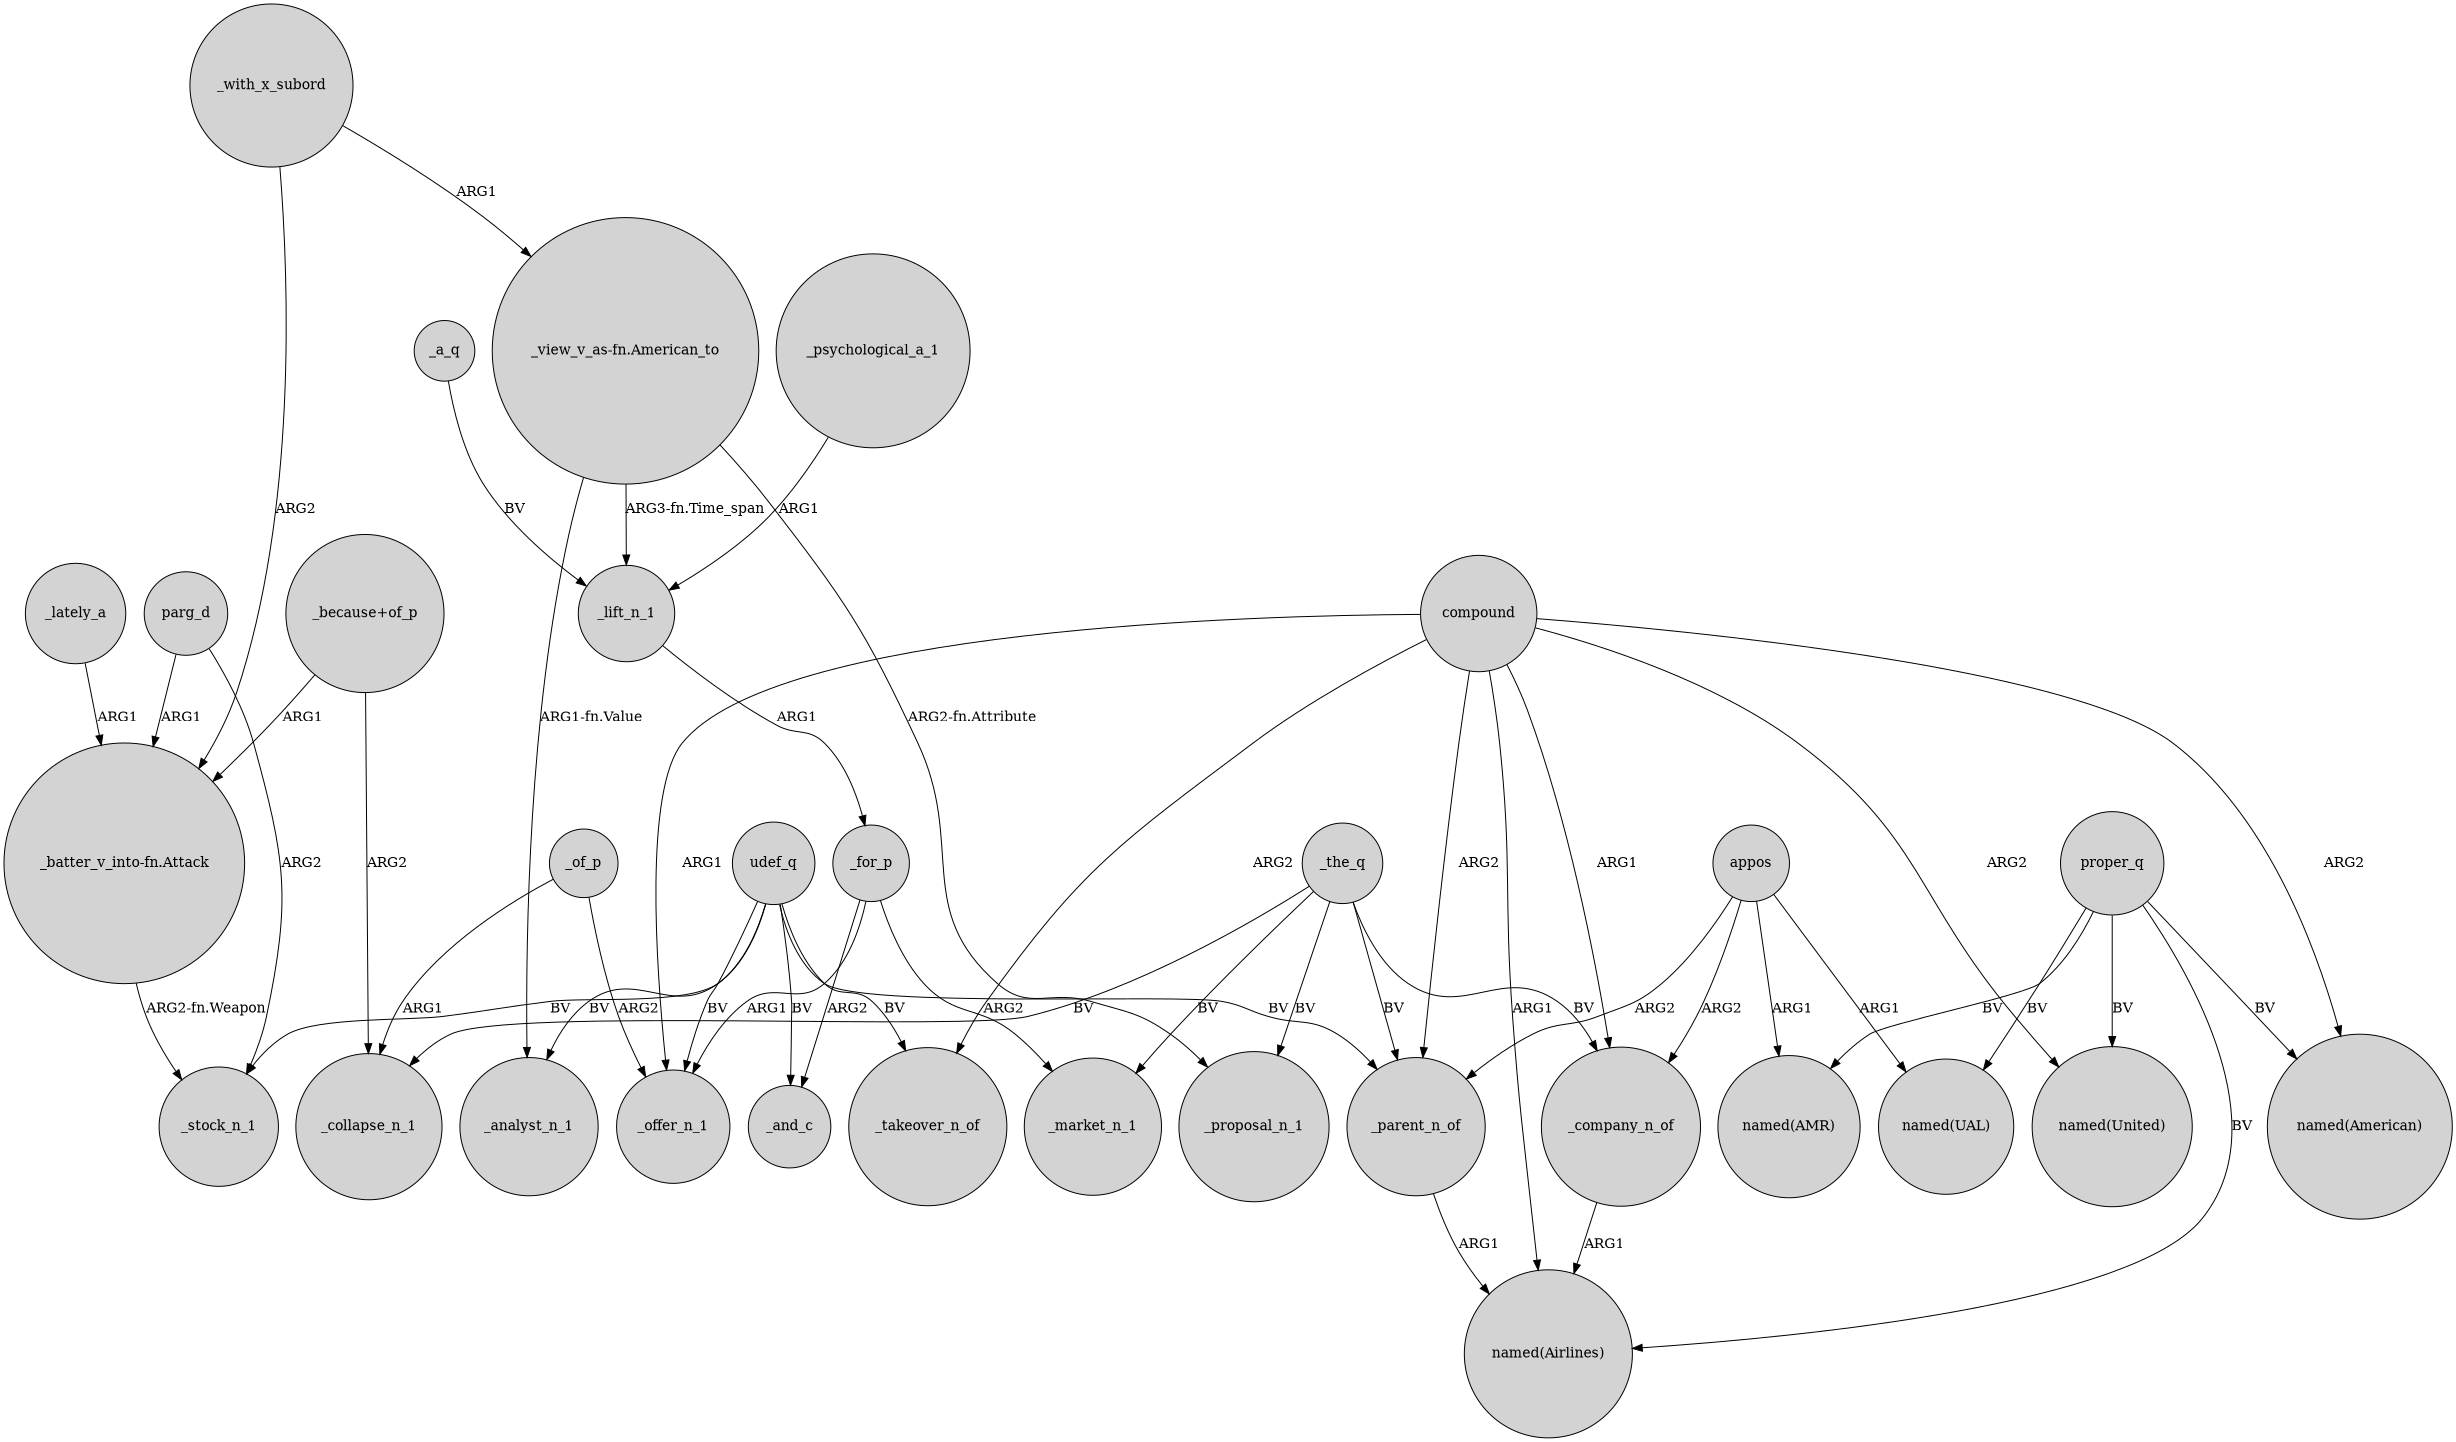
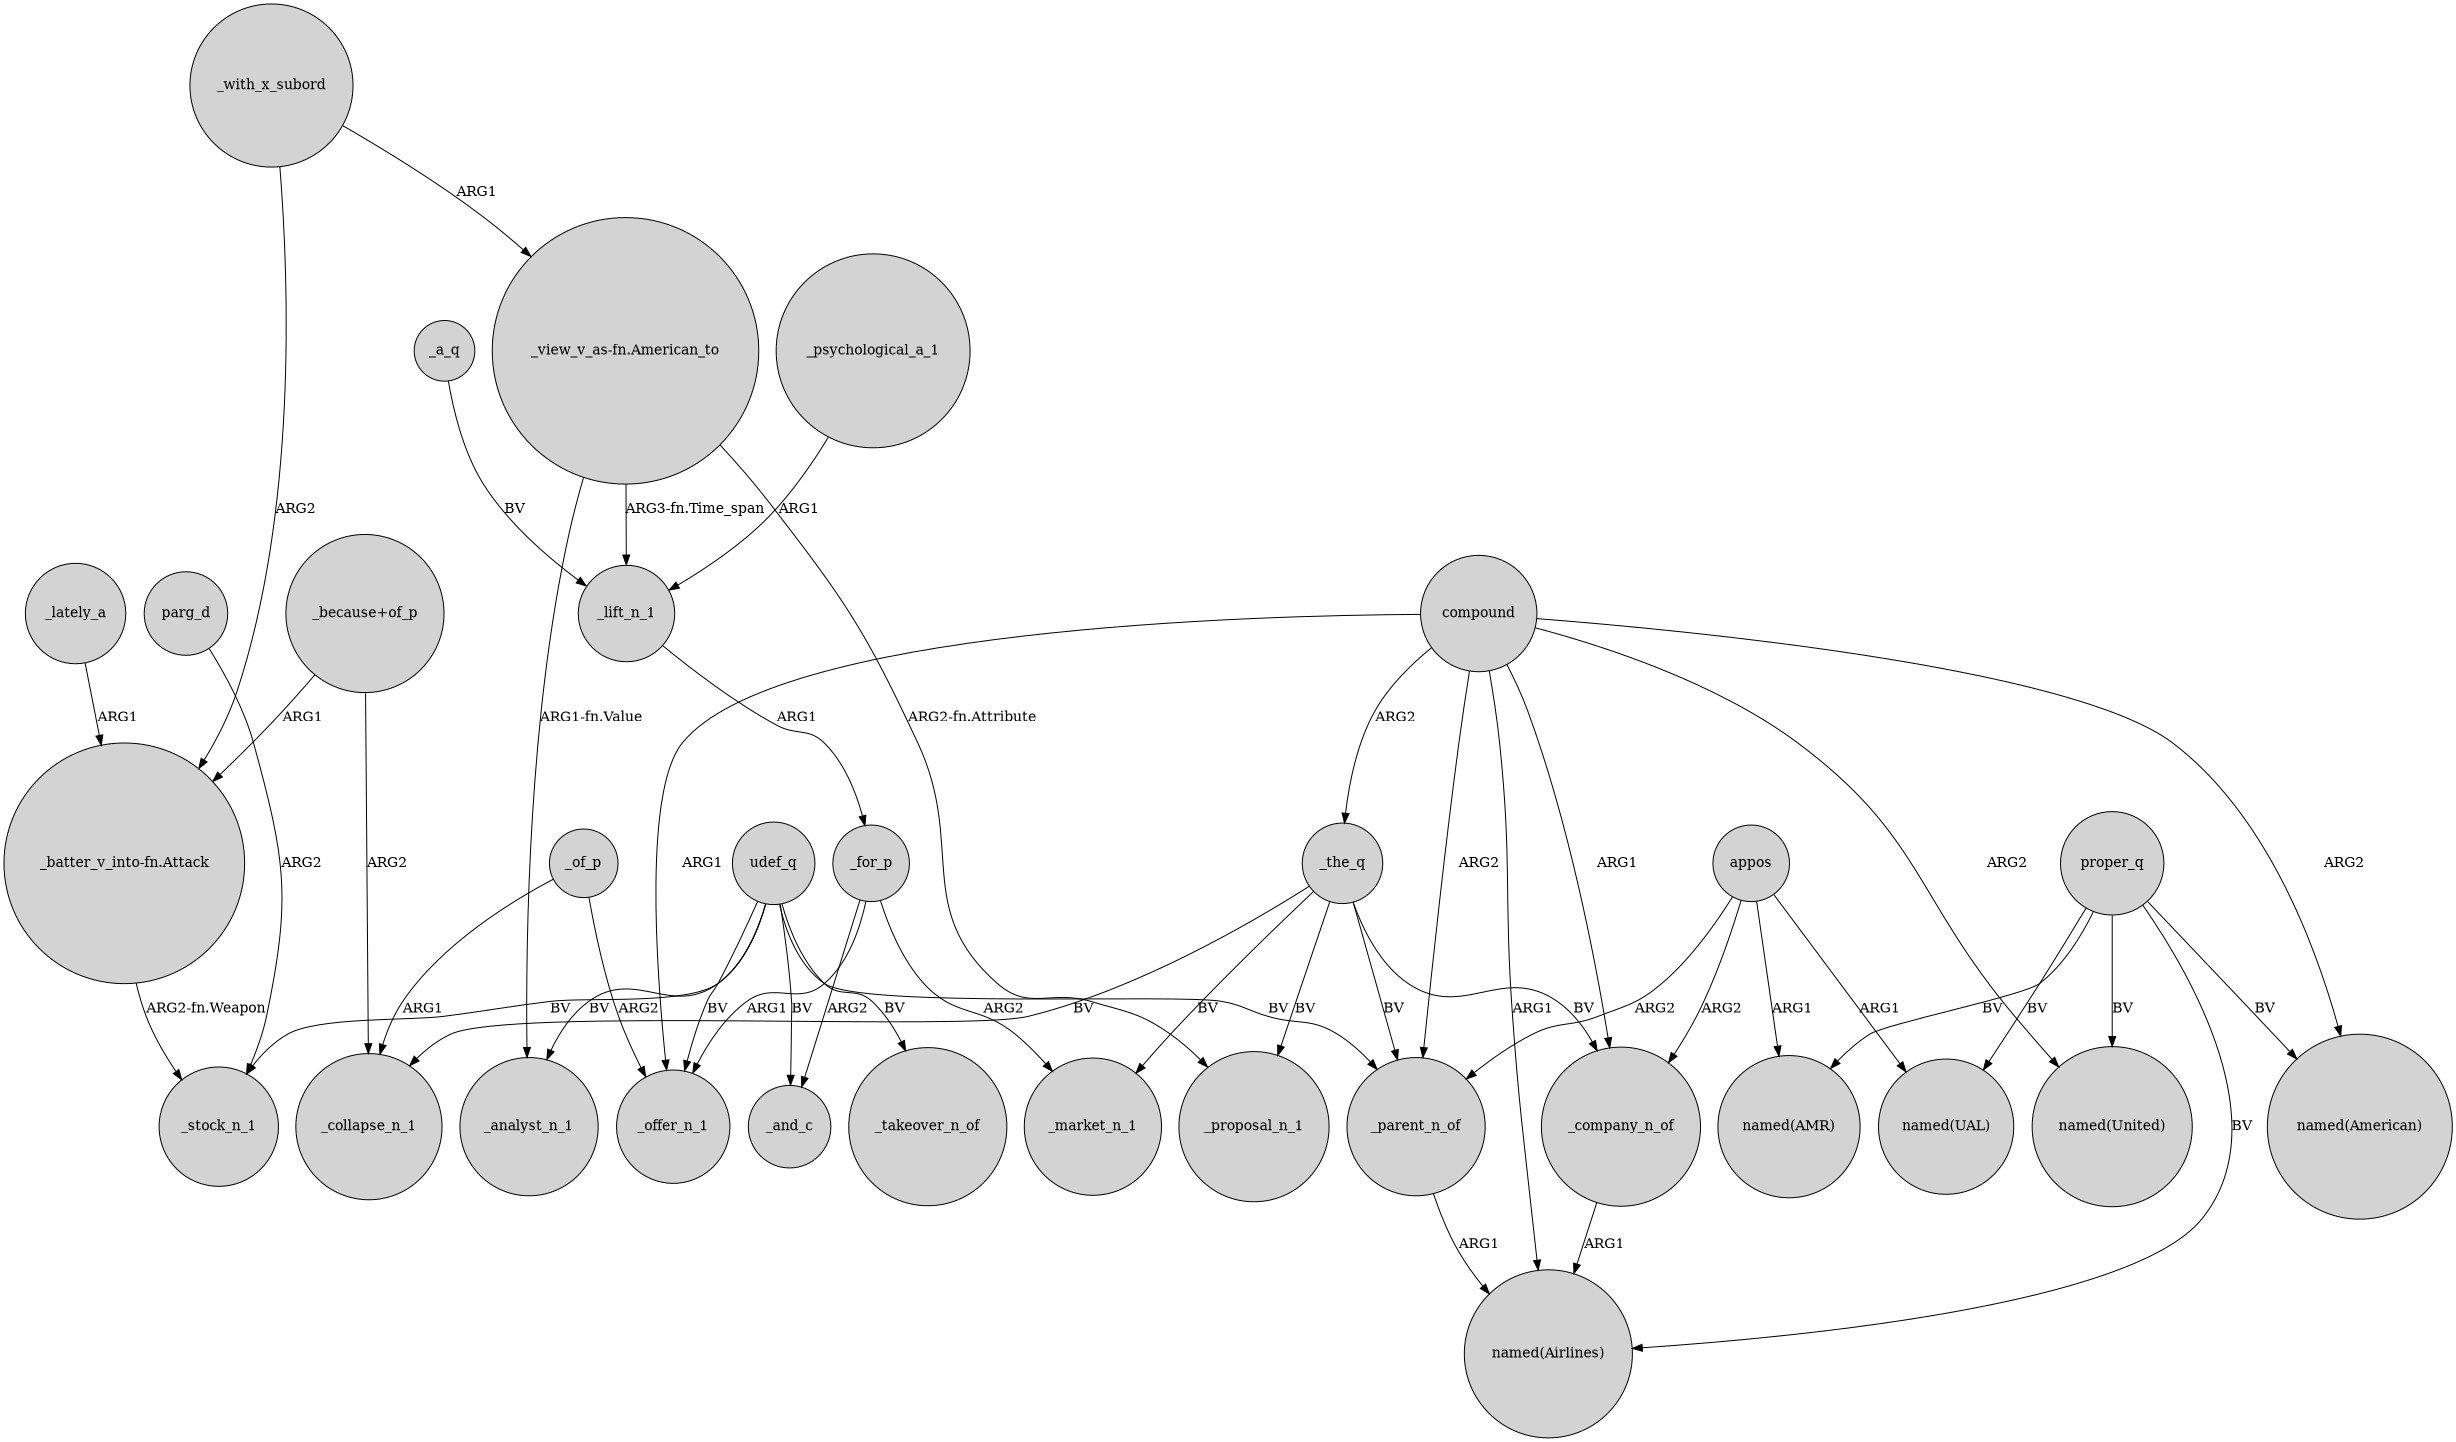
edge "parg_d" -> "_batter_v_into-fn.Attack": removed, label "ARG1"
edge "compound" -> "_takeover_n_of": now "compound" -> "_the_q"
